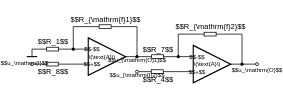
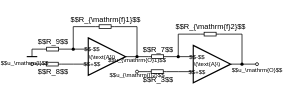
node "$$R_1$$": label "$$R_1$$" -> "$$R_9$$"
node "$$R_4$$": label "$$R_4$$" -> "$$R_3$$"
